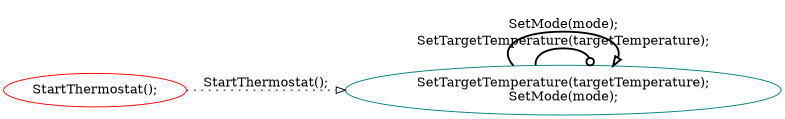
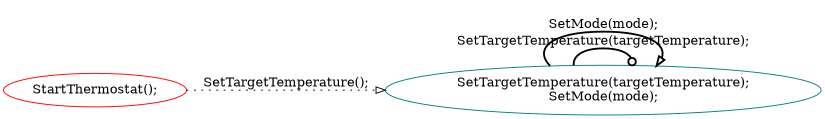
edge "StartThermostat();" -> "SetTargetTemperature(targetTemperature); SetMode(mode);": label "StartThermostat();" -> "SetTargetTemperature();"
